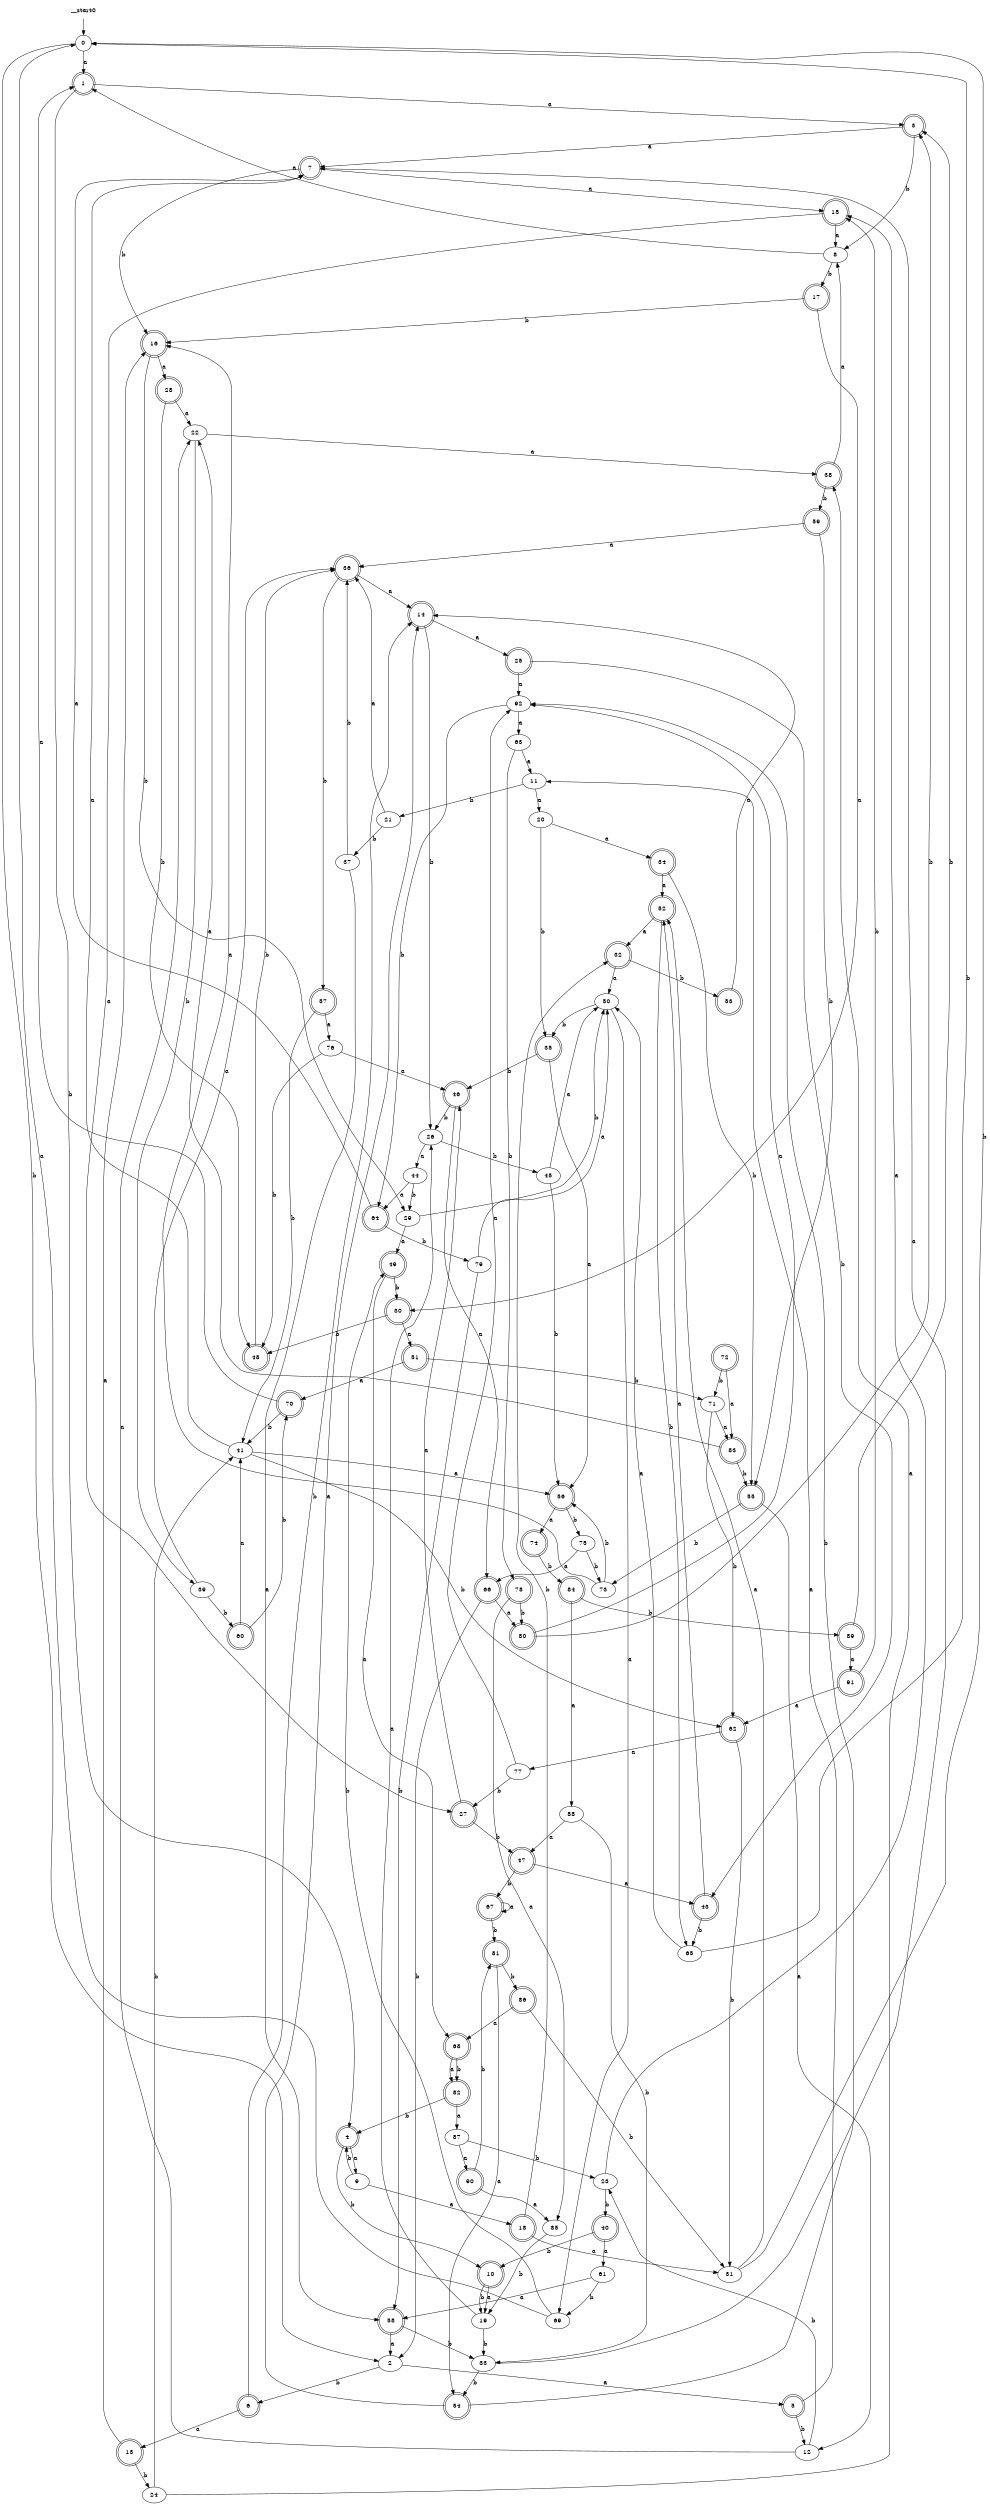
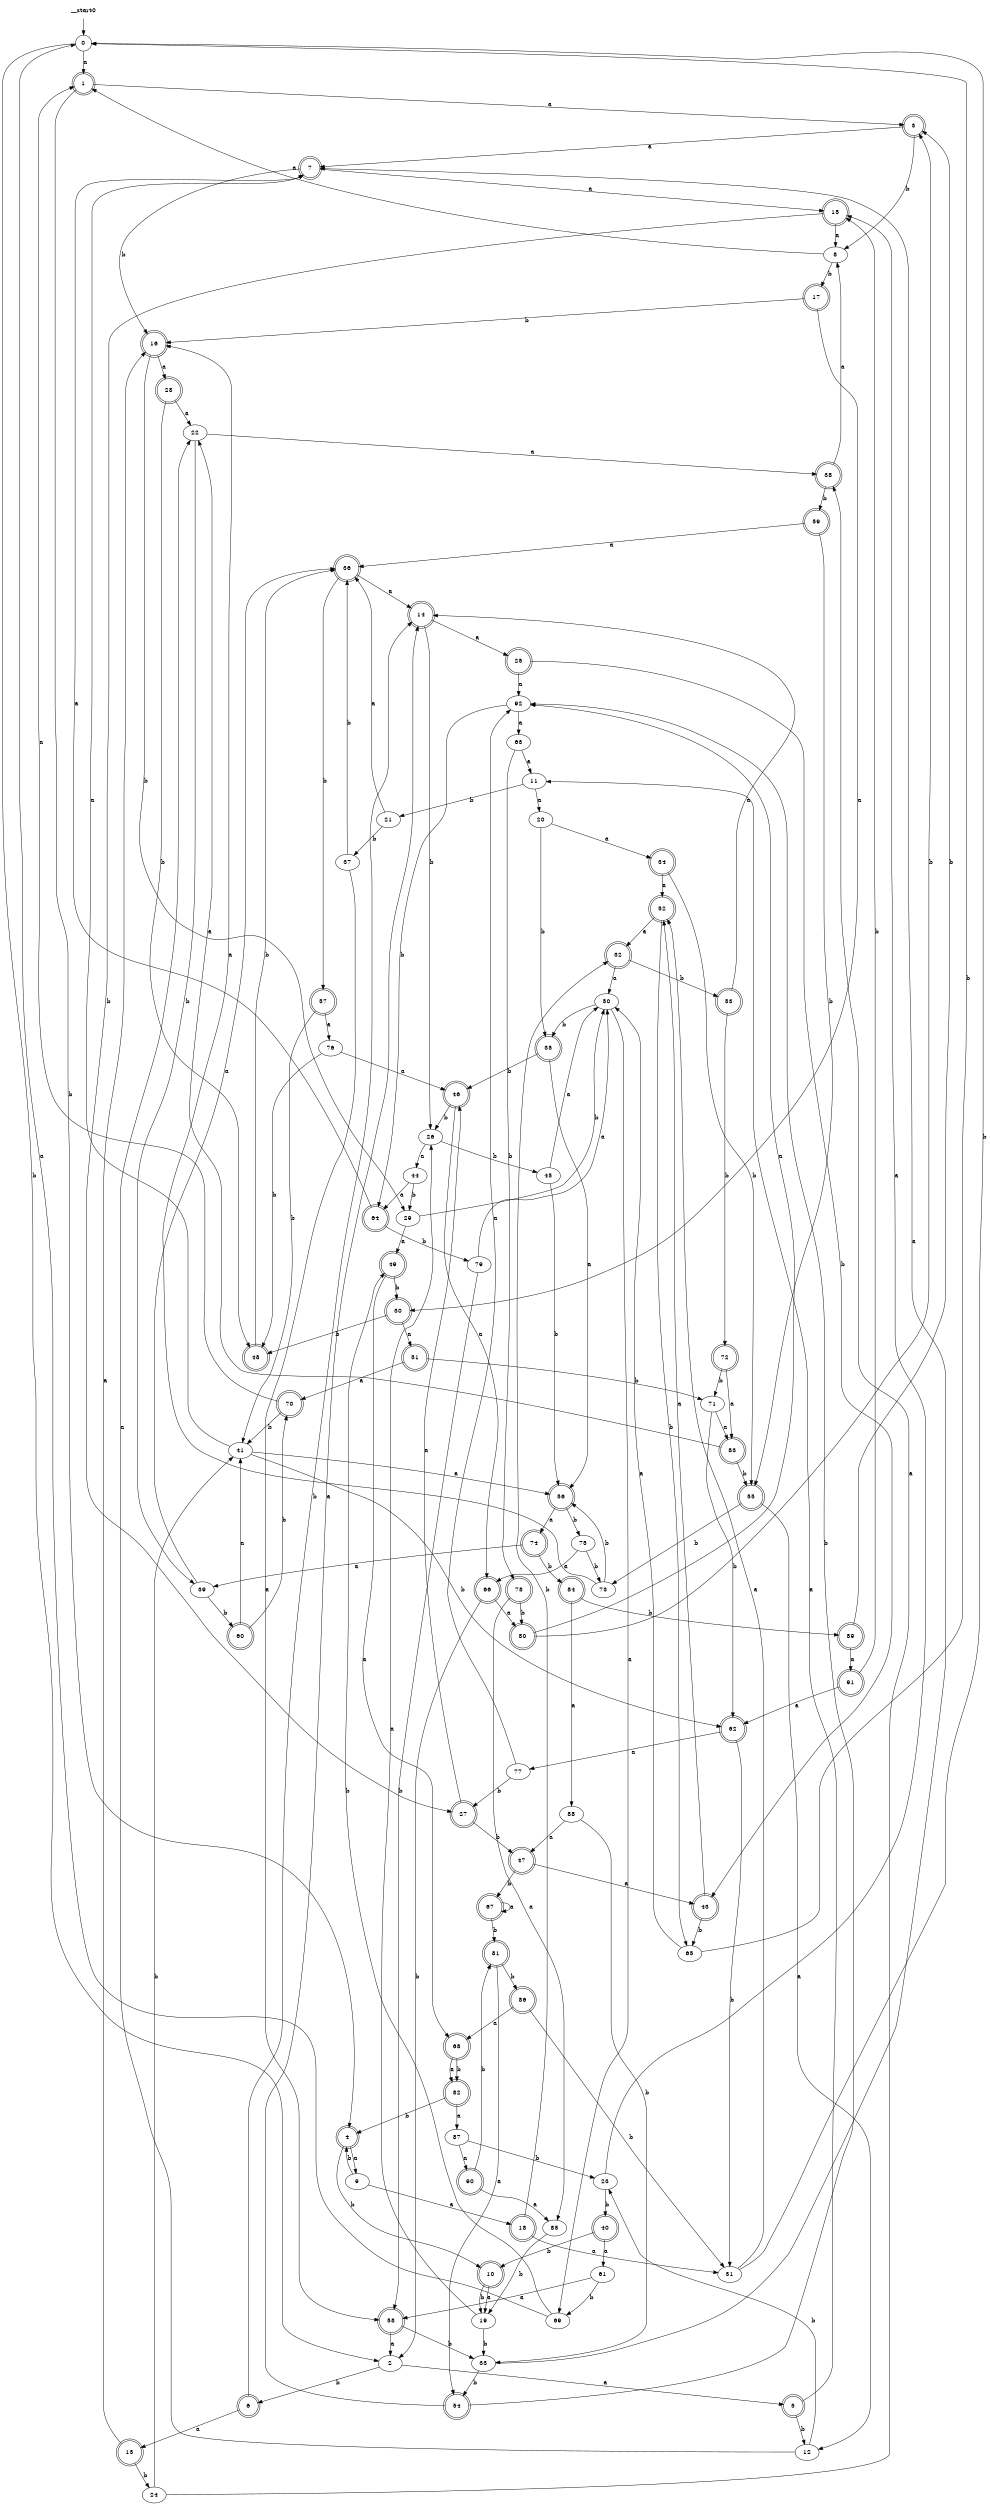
edge "15" -> "27": label "a" -> "b"
edge "53" -> "72": added, label "b"
edge "74" -> "39": added, label "a"
